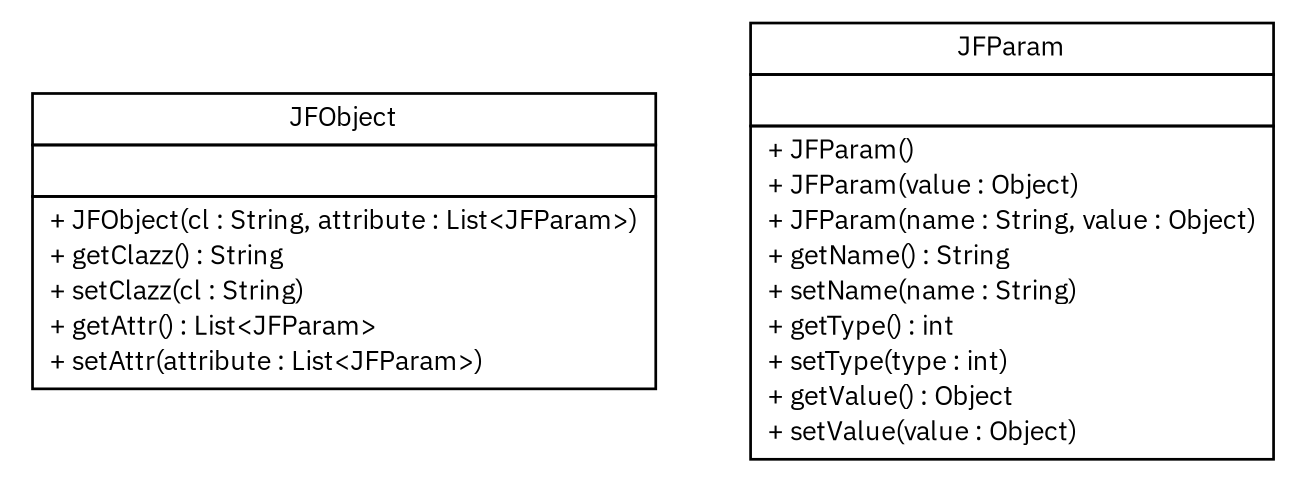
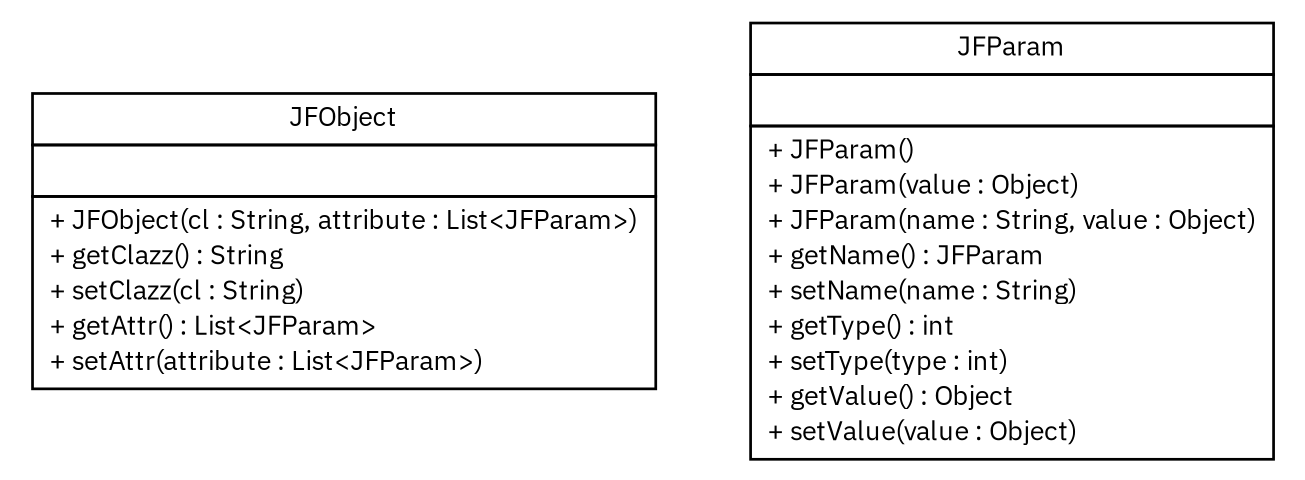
node "JFParam": text "+ getName() : String" -> "+ getName() : JFParam"
